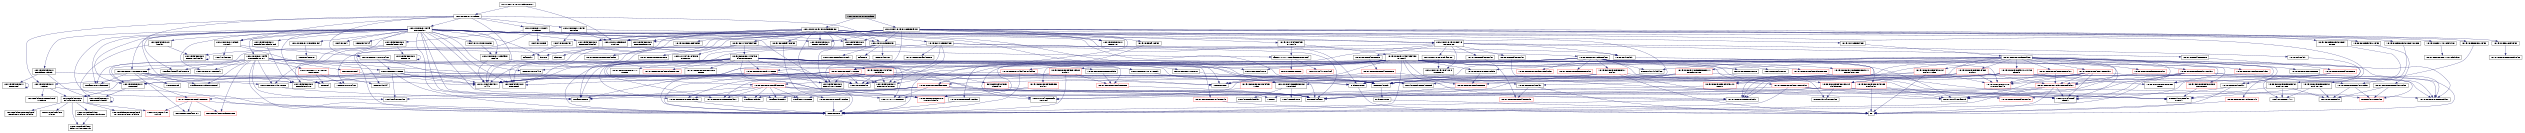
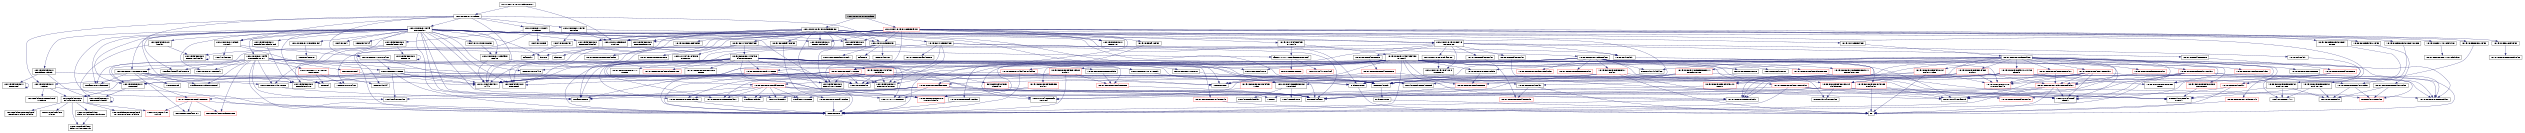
node "AP_AHRS_NavEKF::update_EKF1": color black -> red
node "NavEKF_core::healthy": color black -> red
node "AP_GPS::location": label "AP_GPS::location" -> "AP_HAL::location"
